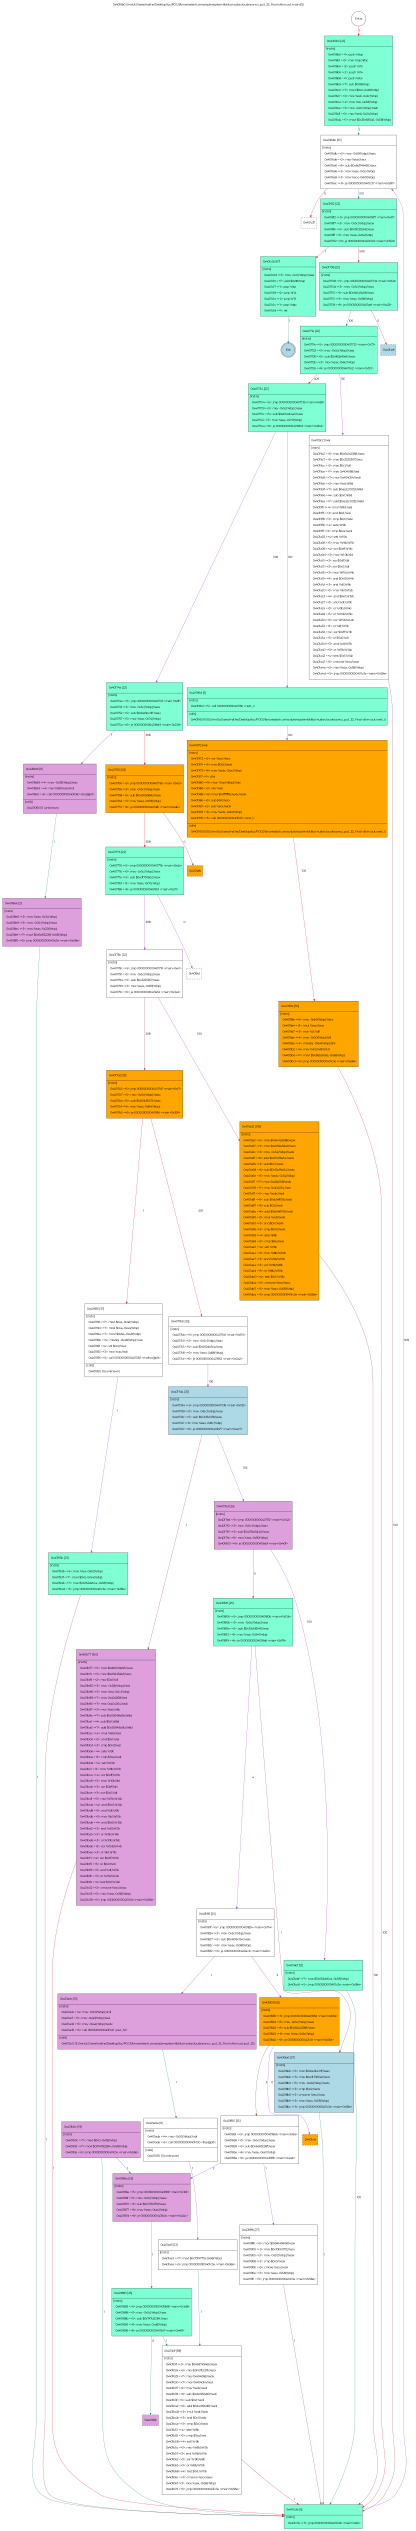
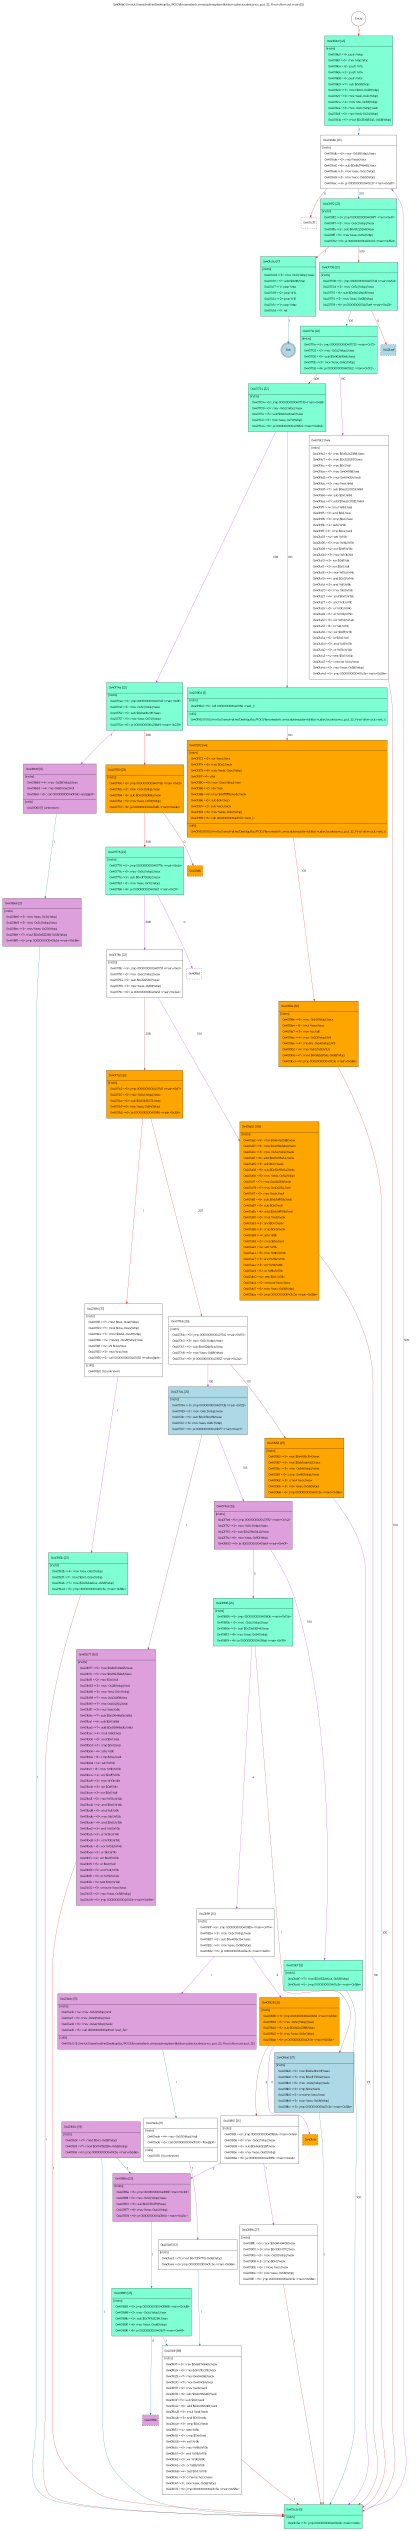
node "0x401952 [27]": added
